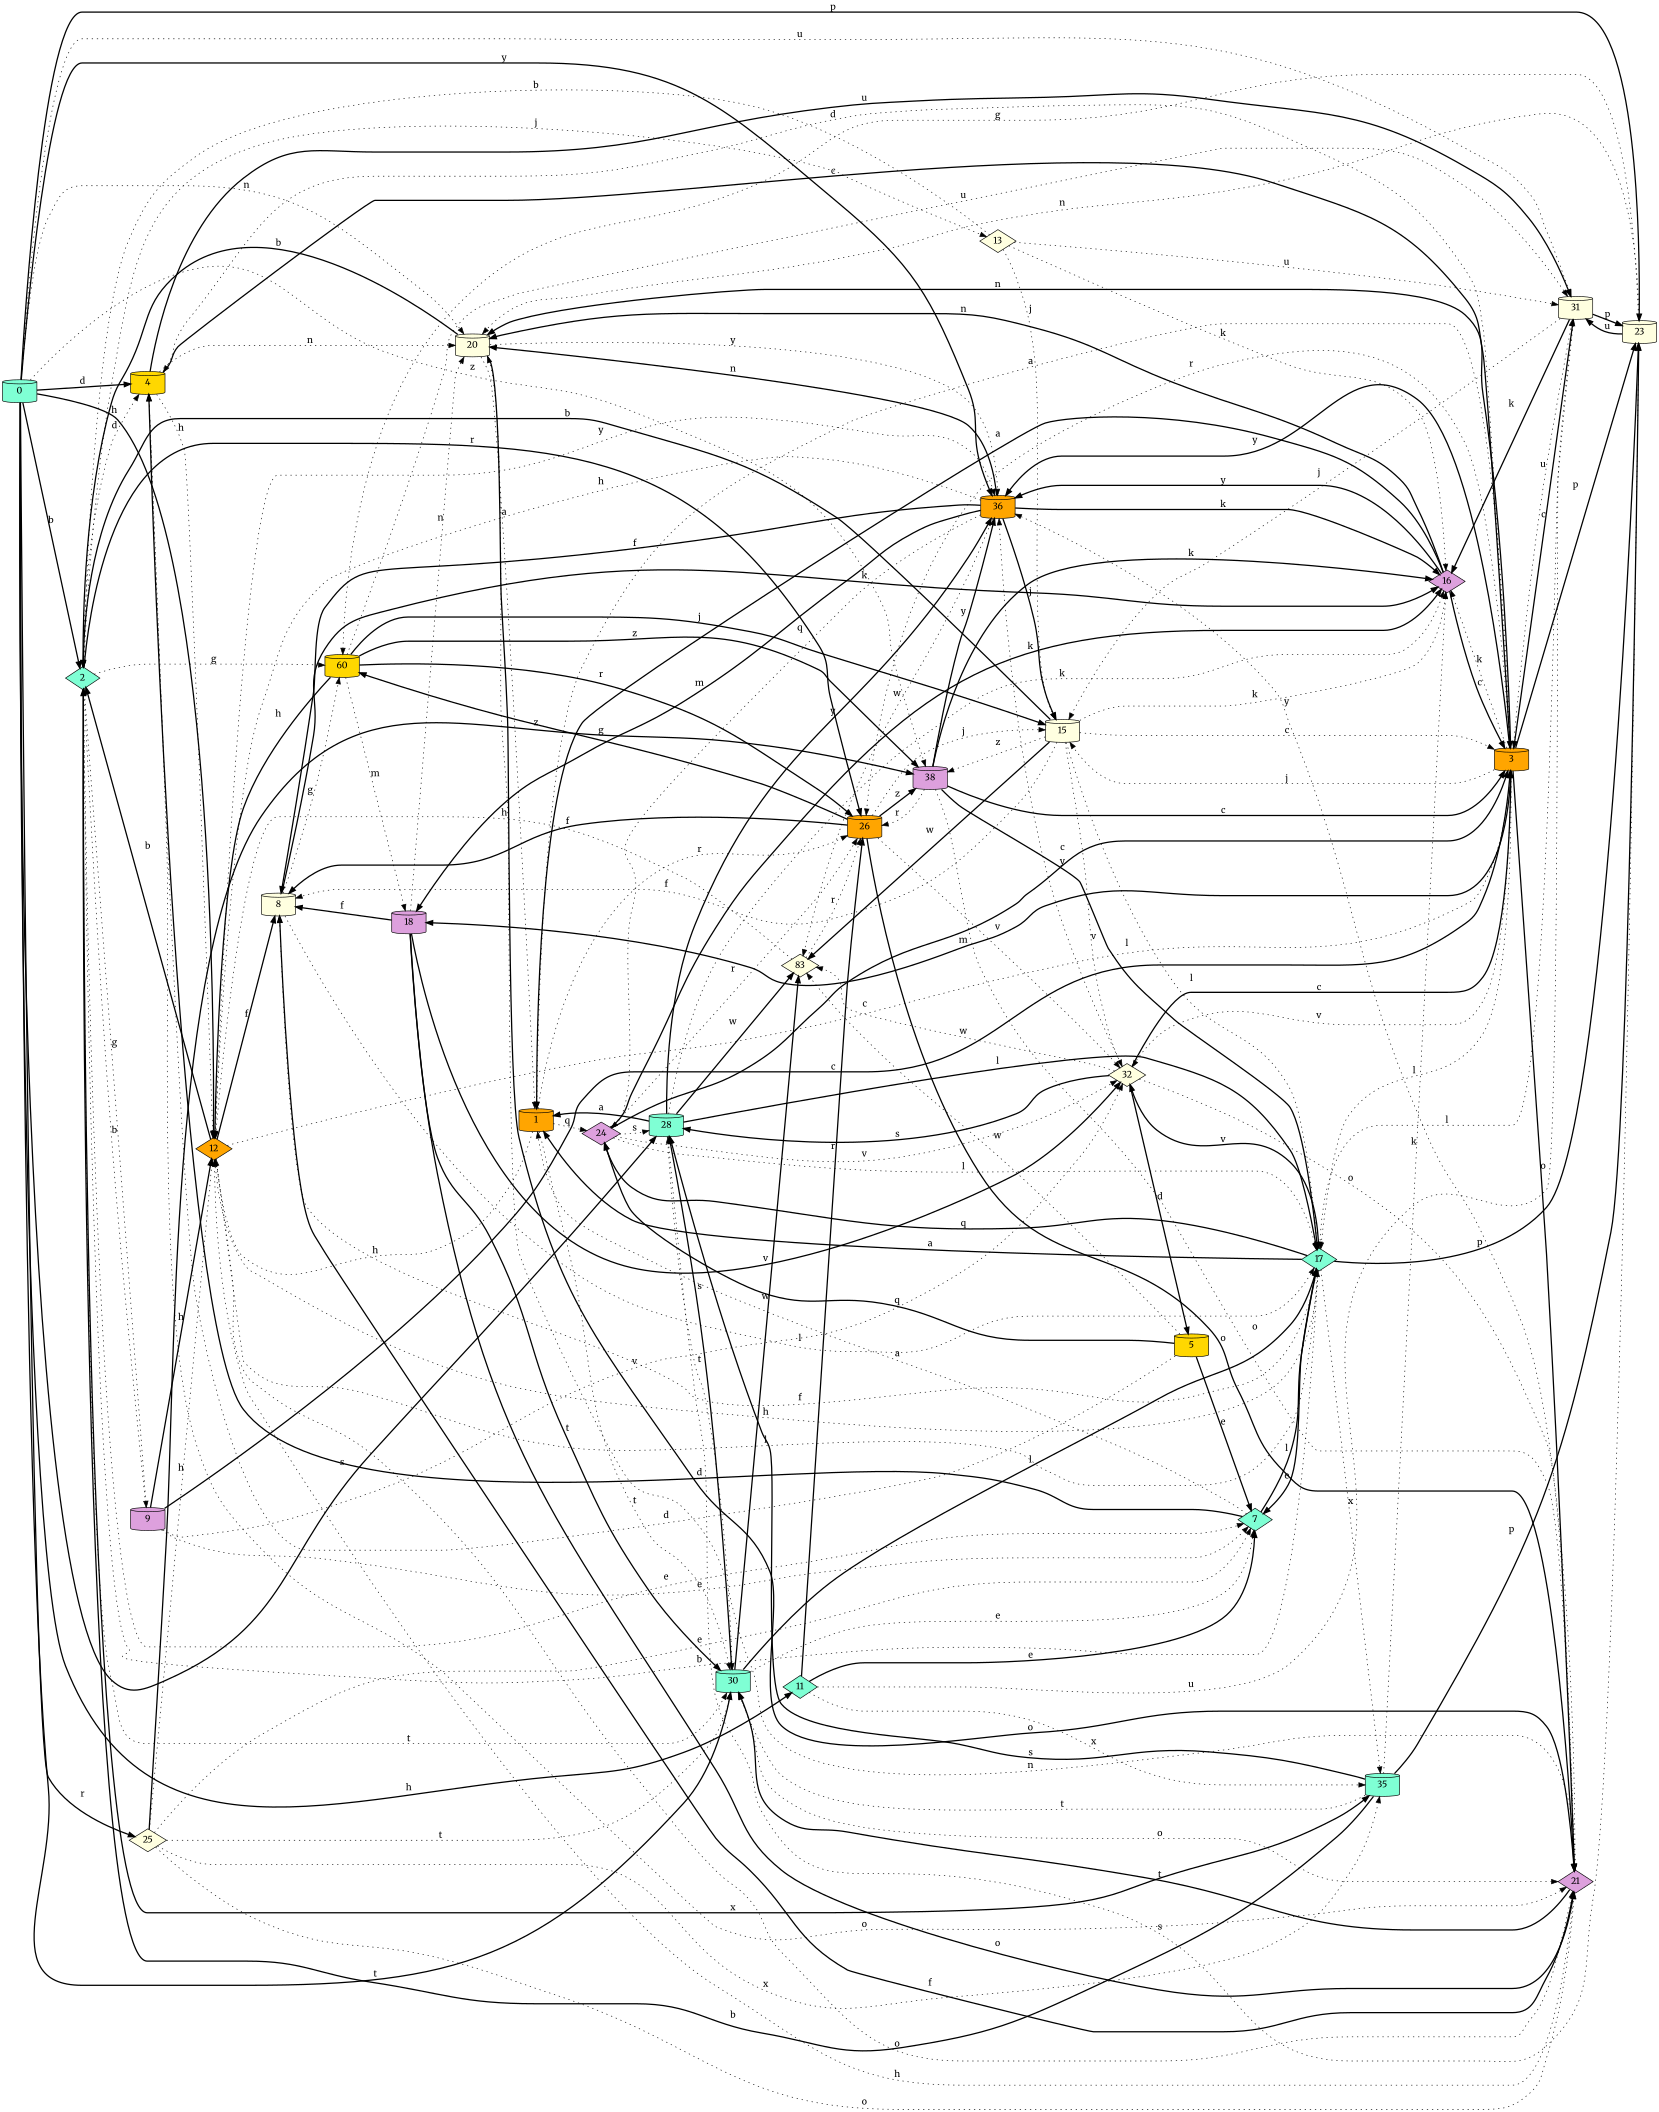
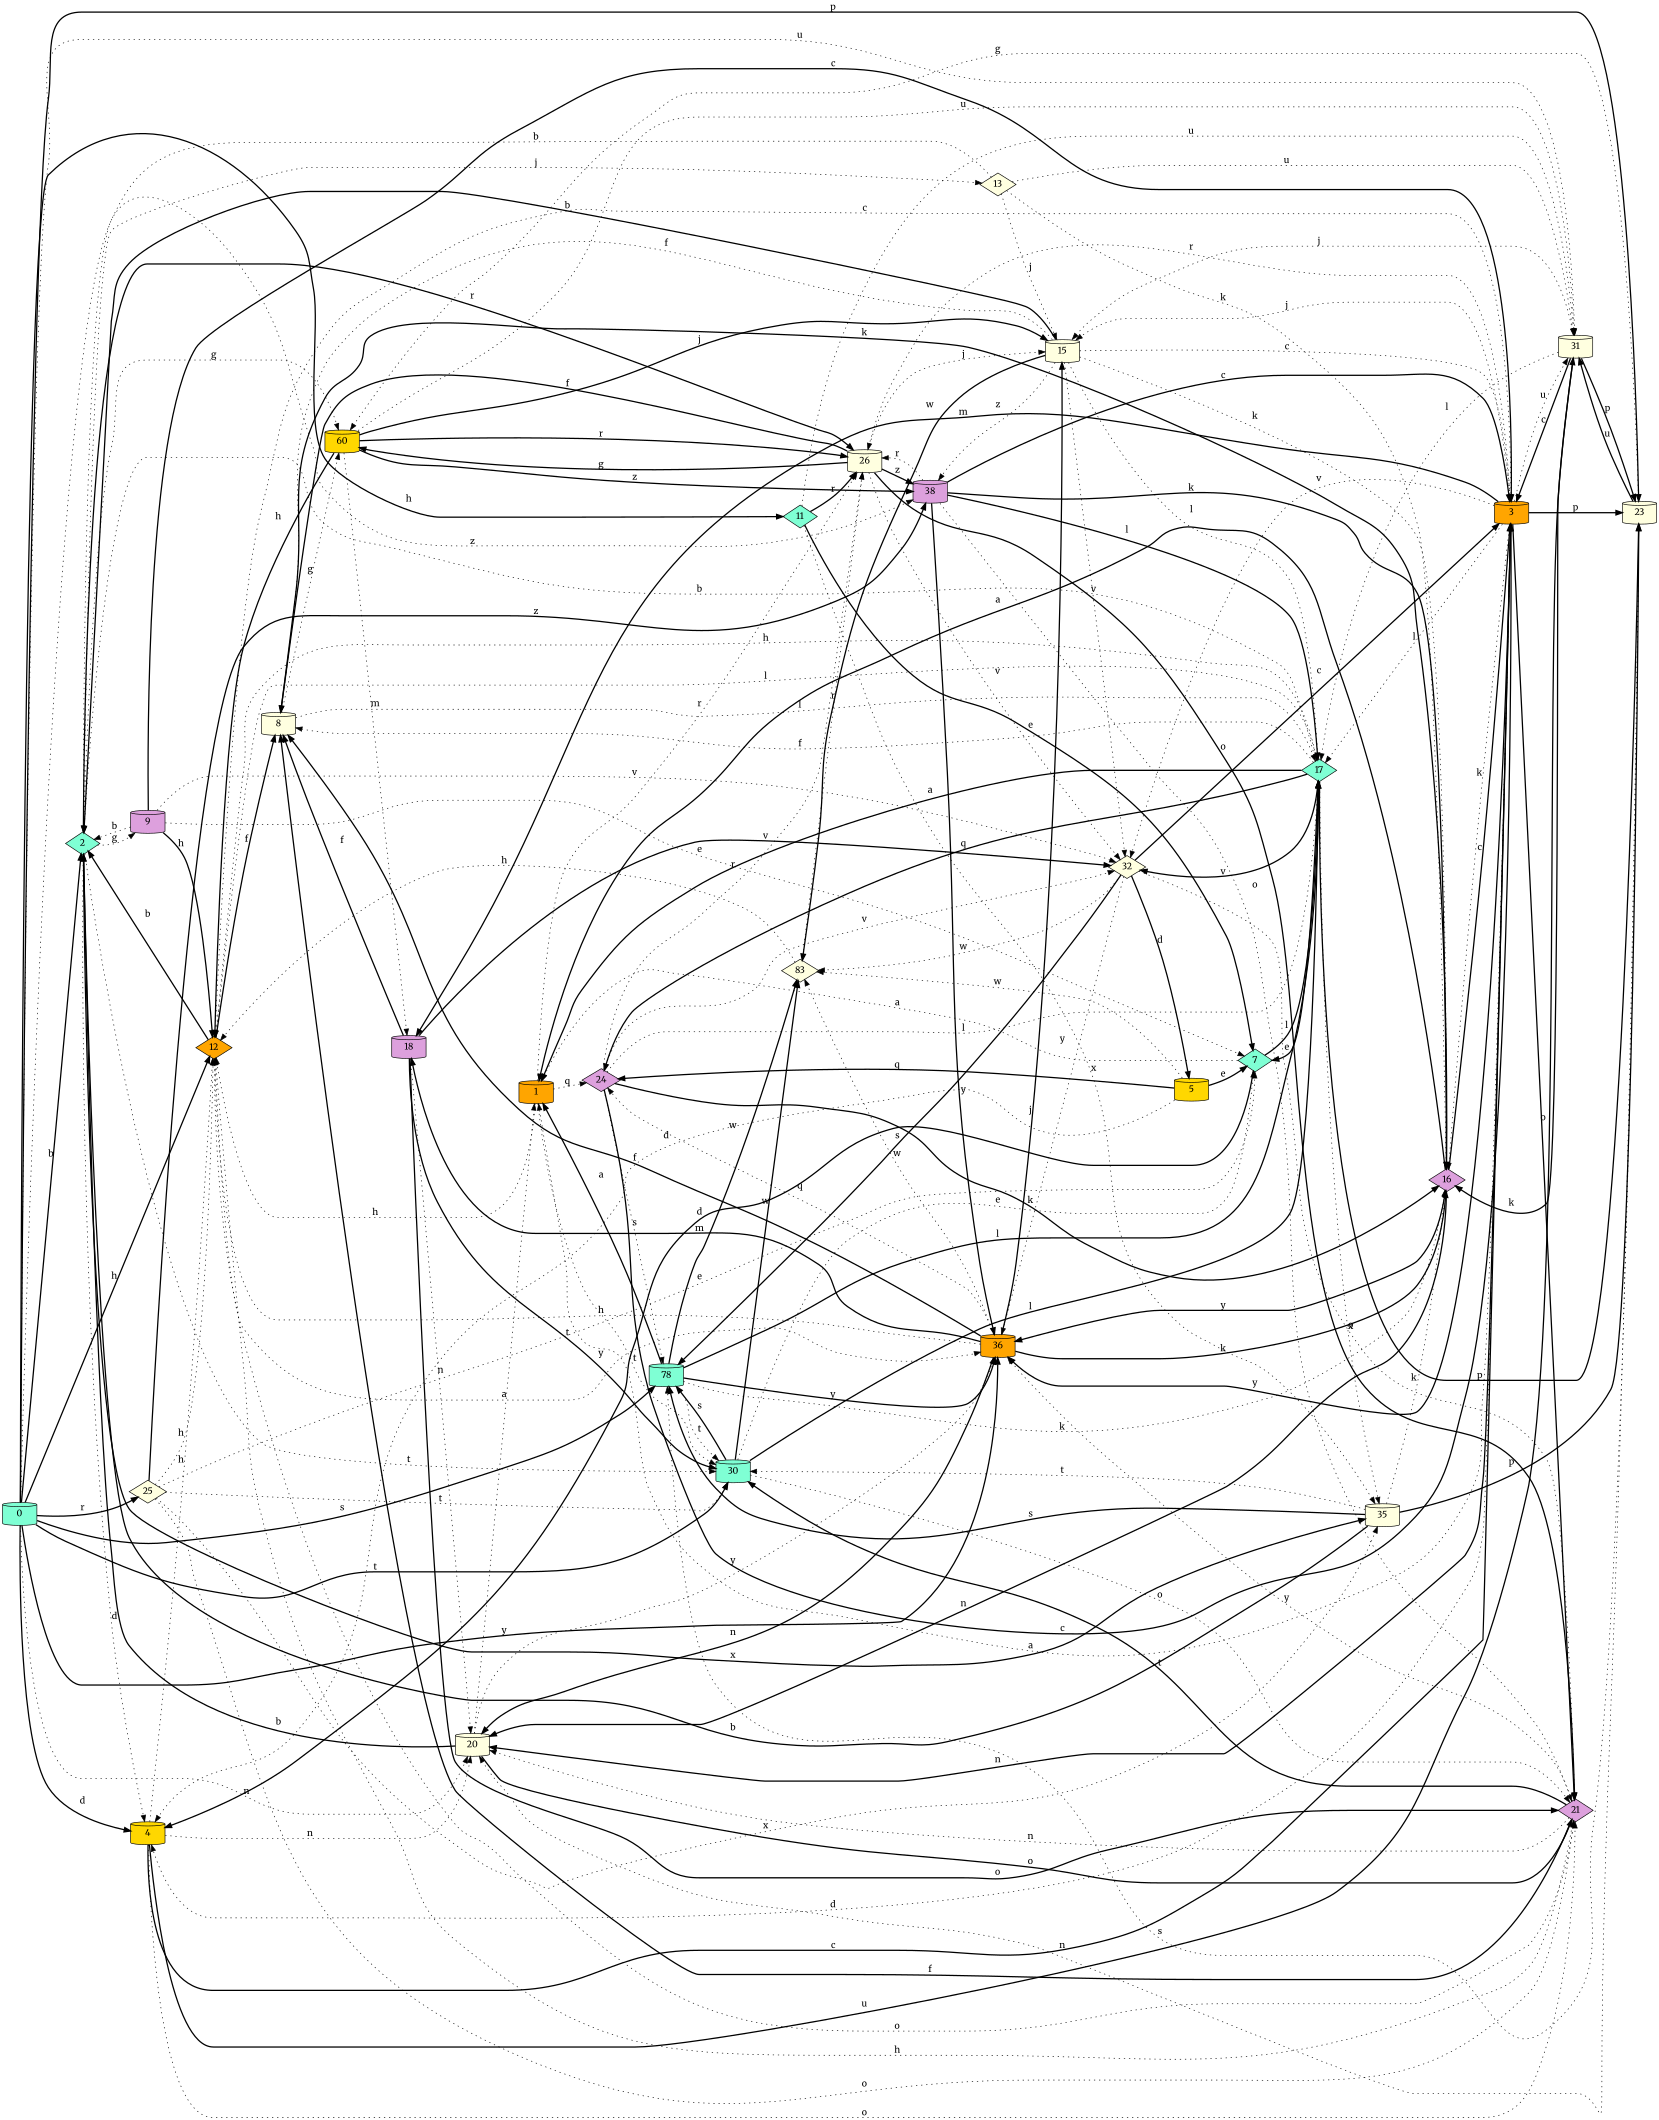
node "26": fillcolor orange -> lightyellow
node "28": label "28" -> "78"
edge "2" -> "7": removed, label "e"
node "35": fillcolor aquamarine -> lightyellow
